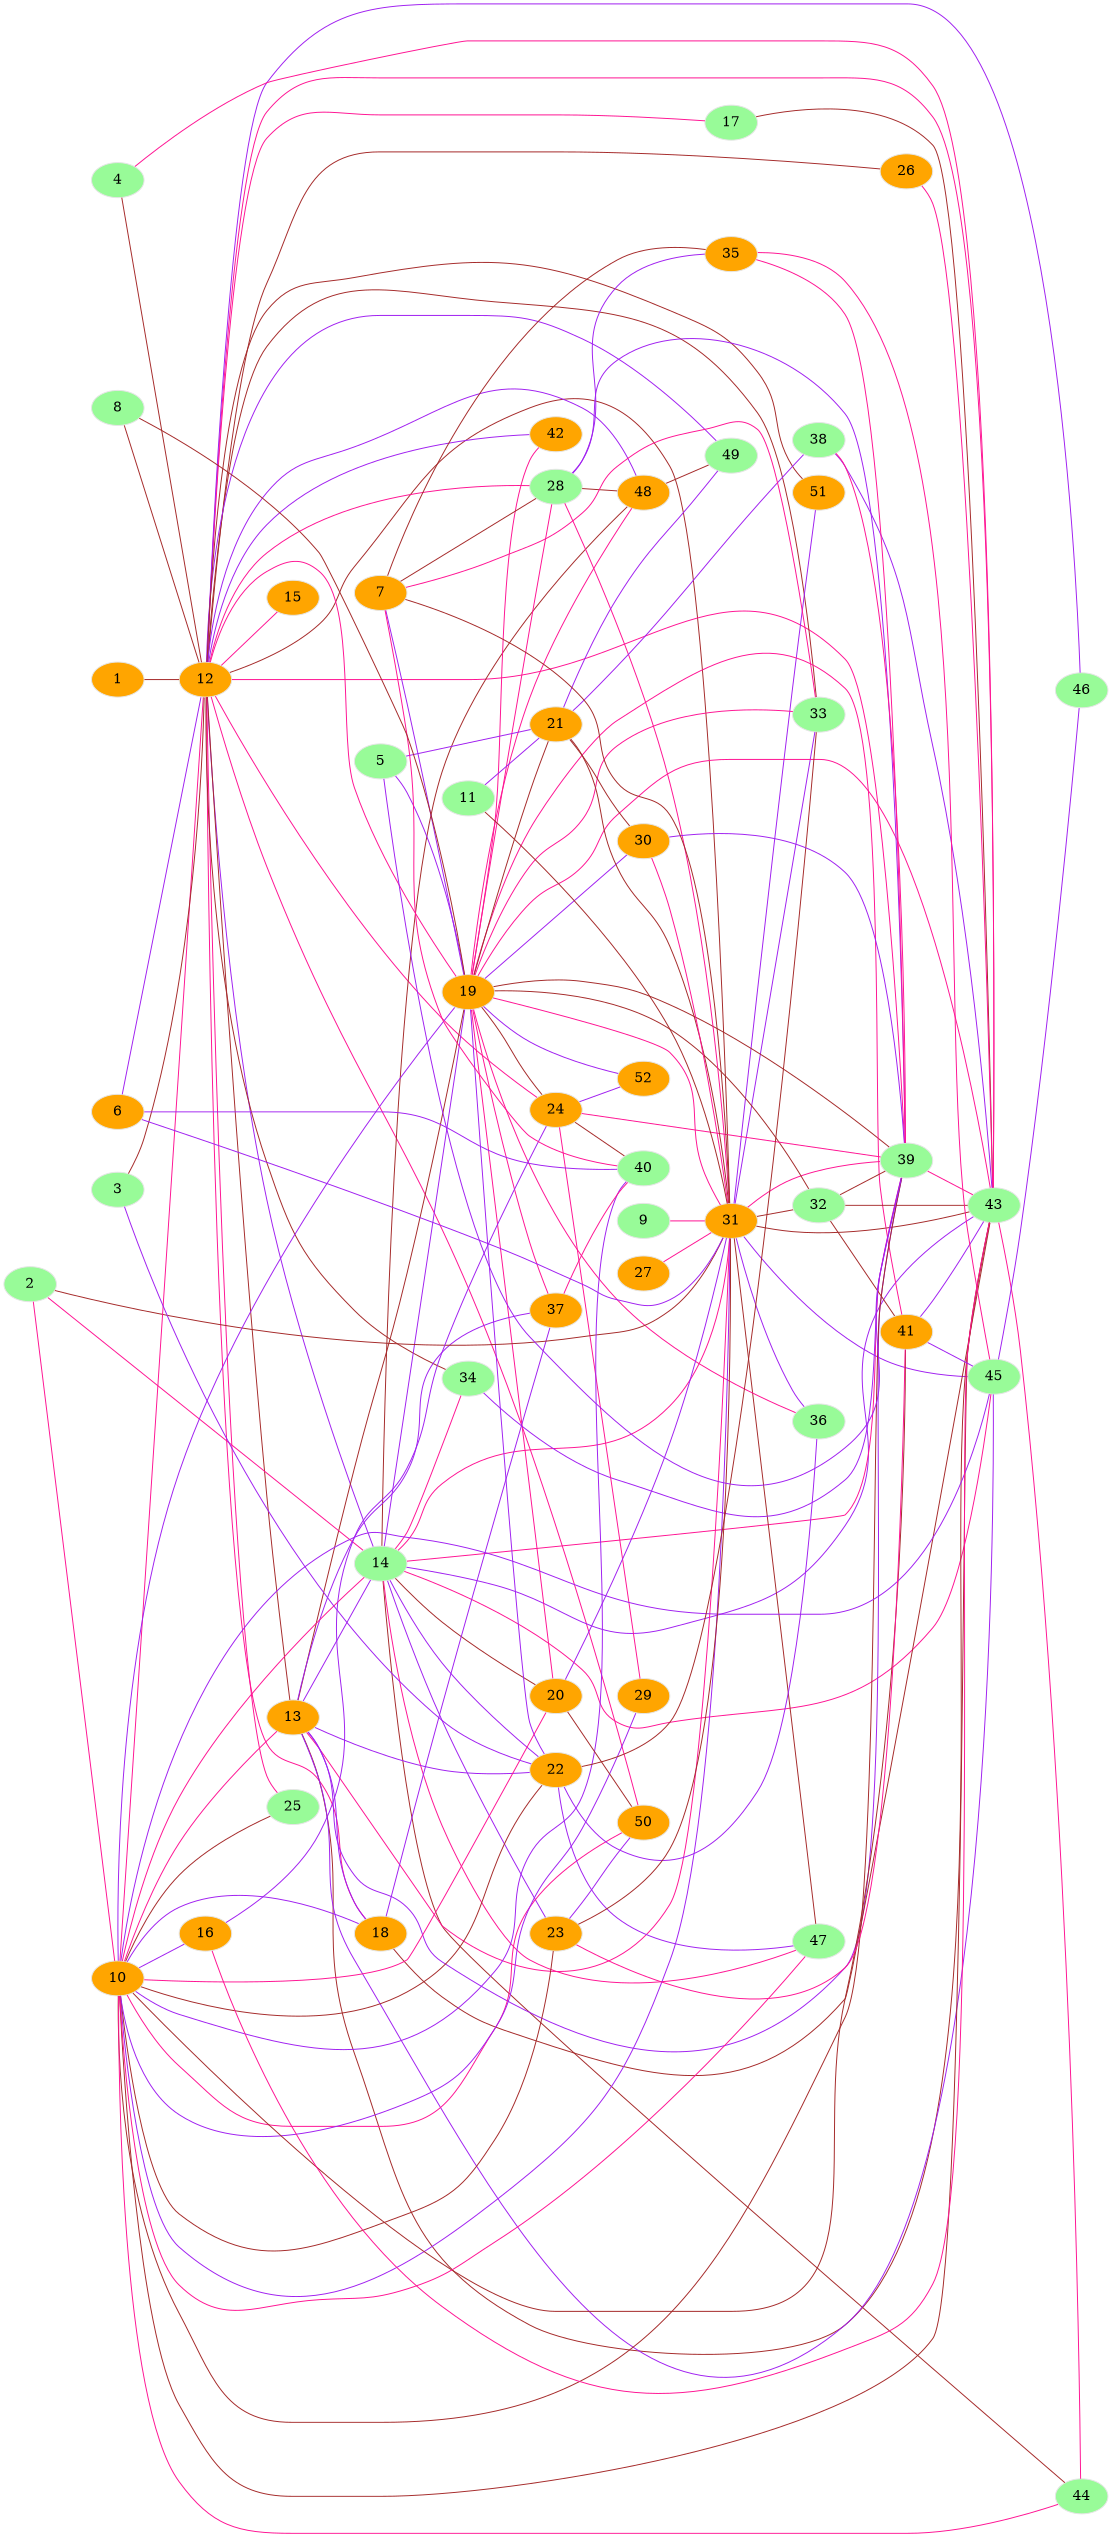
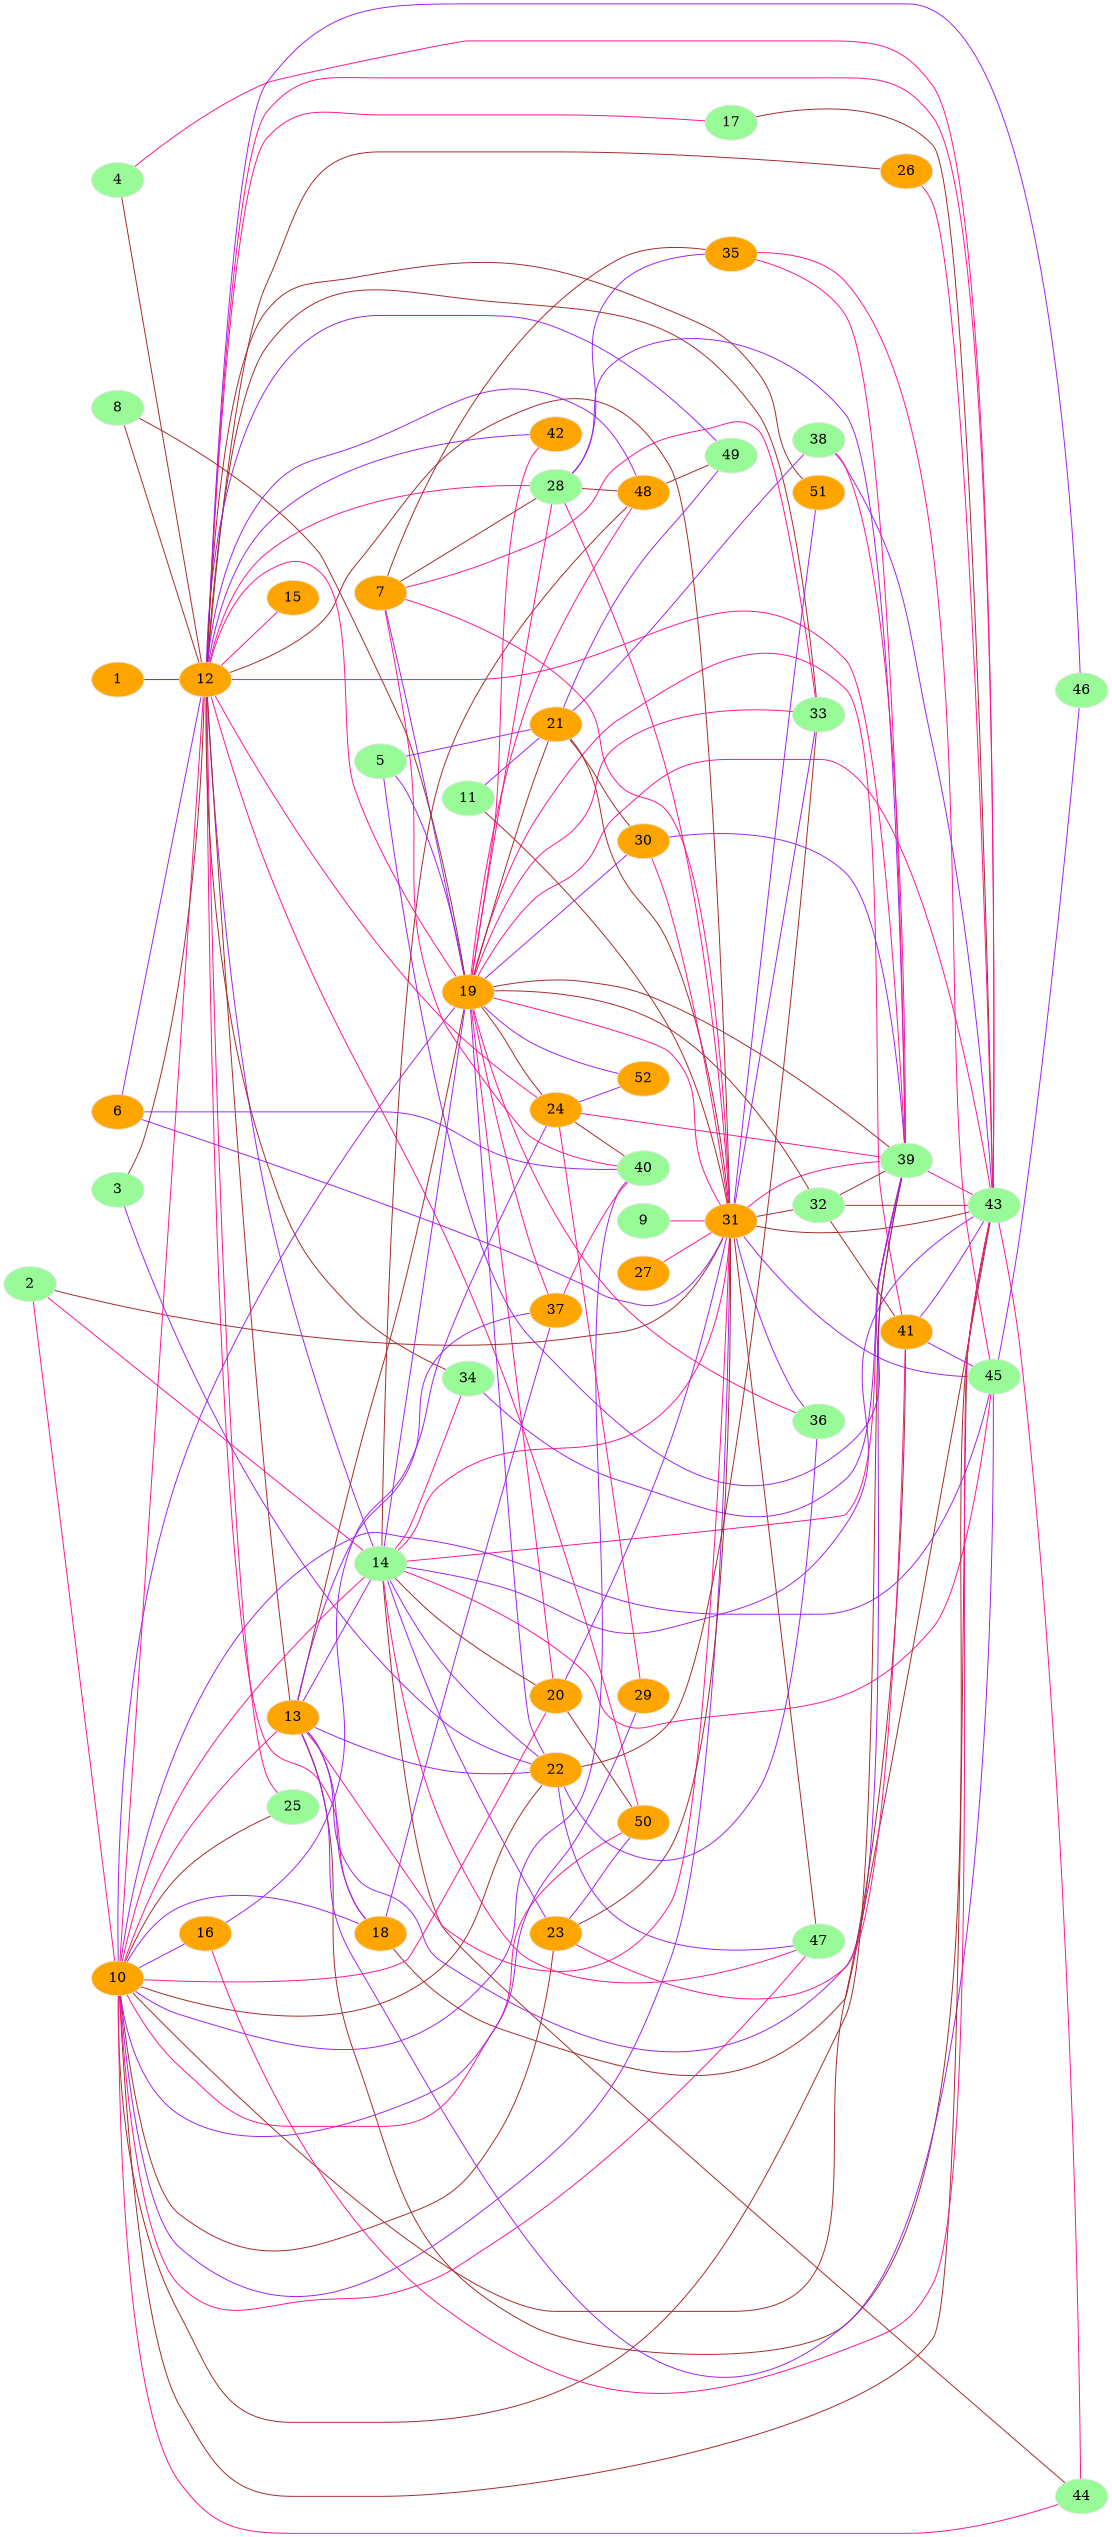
edge "7" -- "31": color brown -> deeppink
